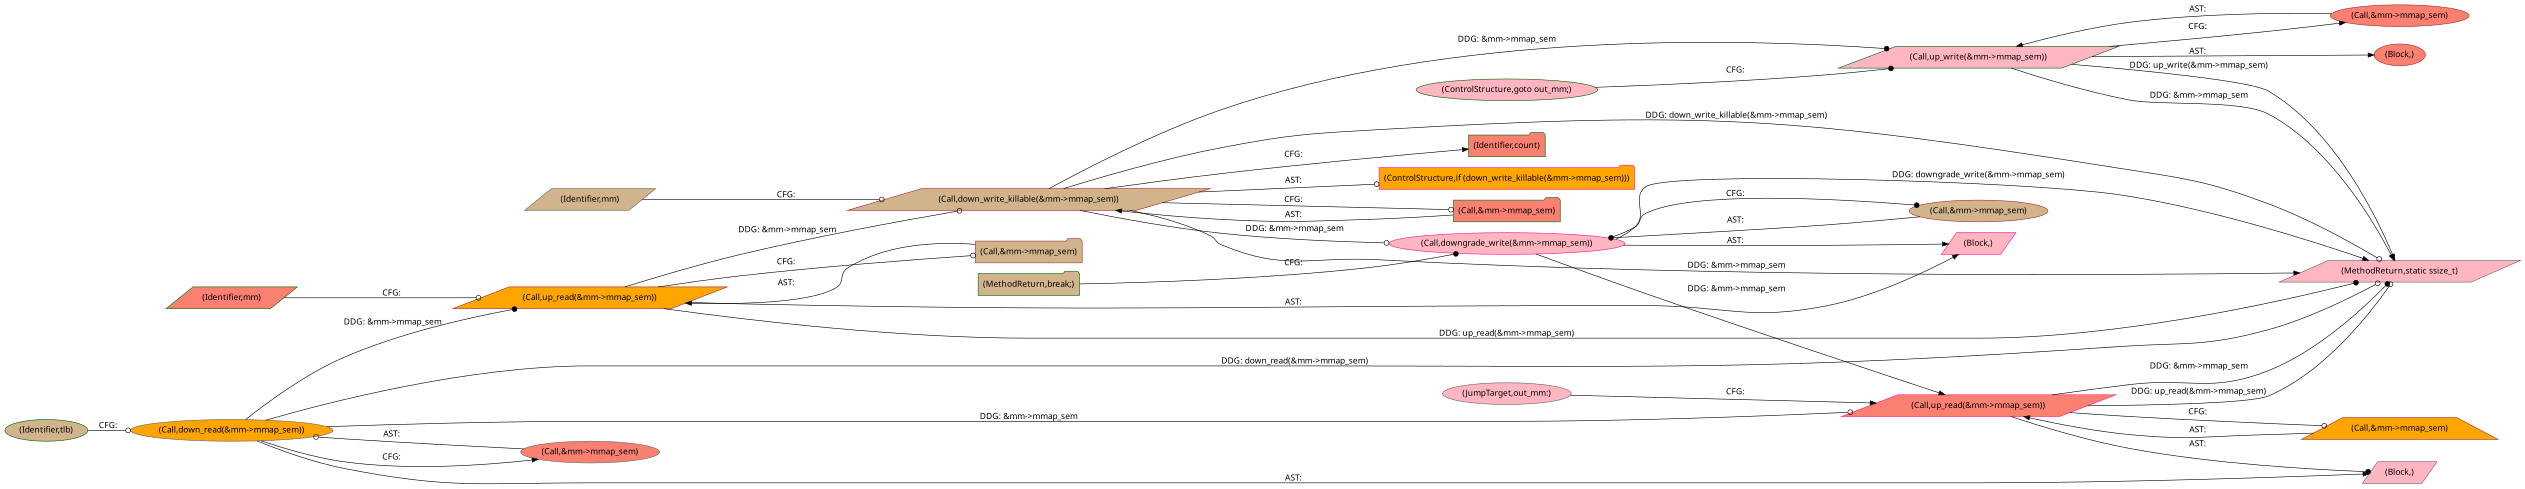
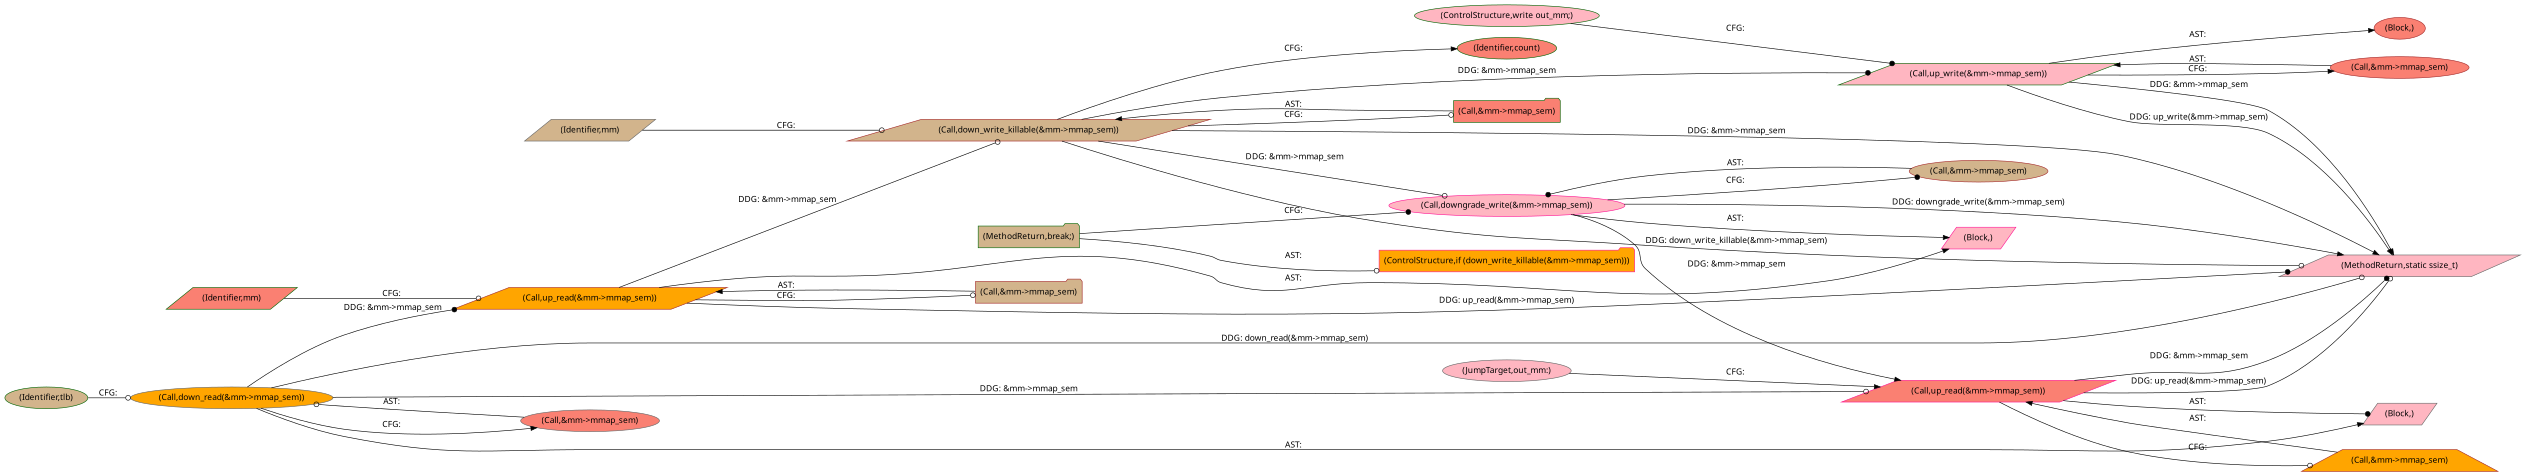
node "(ControlStructure,goto out_mm;)": label "(ControlStructure,goto out_mm;)" -> "(ControlStructure,write out_mm;)"
node "(Identifier,count)": shape folder -> ellipse
edge "(Call,down_write_killable(&mm->mmap_sem))" -> "(ControlStructure,if (down_write_killable(&mm->mmap_sem)))": now "(MethodReturn,break;)" -> "(ControlStructure,if (down_write_killable(&mm->mmap_sem)))"
